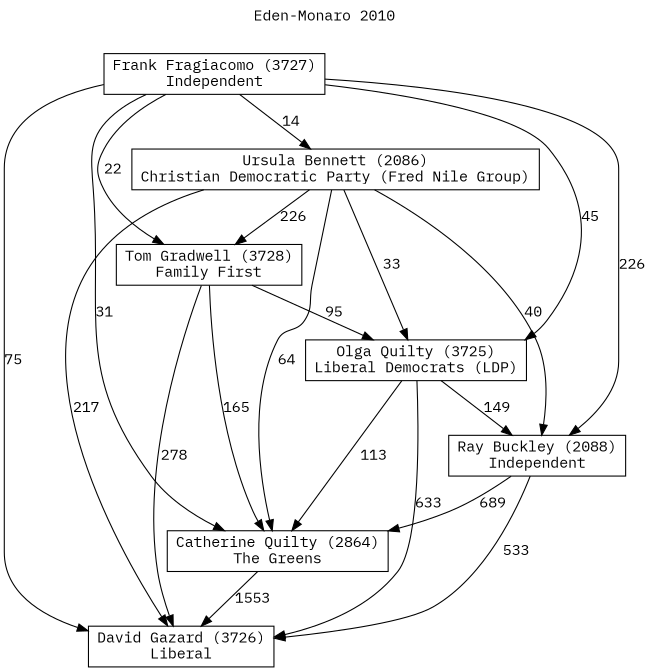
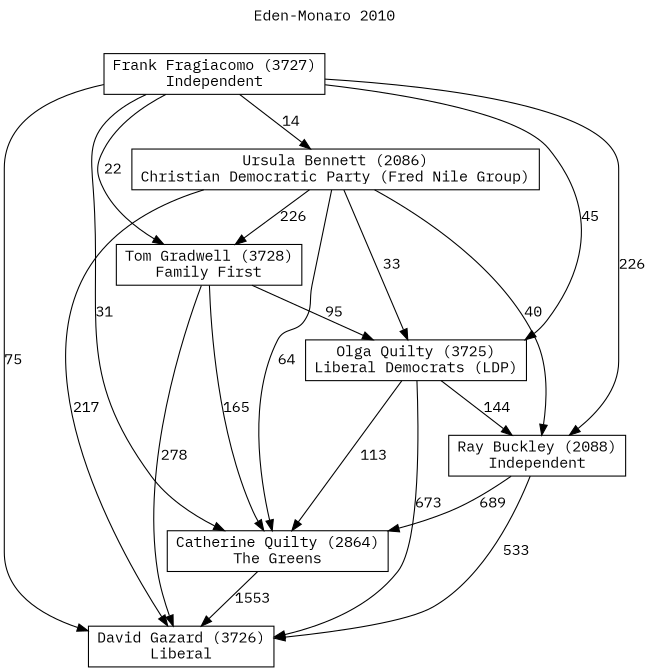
edge "Olga Quilty (3725) Liberal Democrats (LDP)" -> "Ray Buckley (2088) Independent": label "149" -> "144"
edge "Olga Quilty (3725) Liberal Democrats (LDP)" -> "David Gazard (3726) Liberal": label "633" -> "673"
